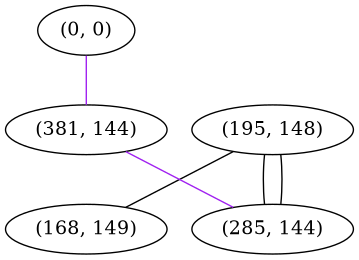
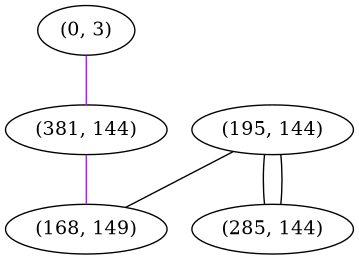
node "(0, 0)": label "(0, 0)" -> "(0, 3)"
node "(195, 148)": label "(195, 148)" -> "(195, 144)"
edge "(381, 144)" -- "(285, 144)": now "(381, 144)" -- "(168, 149)"
